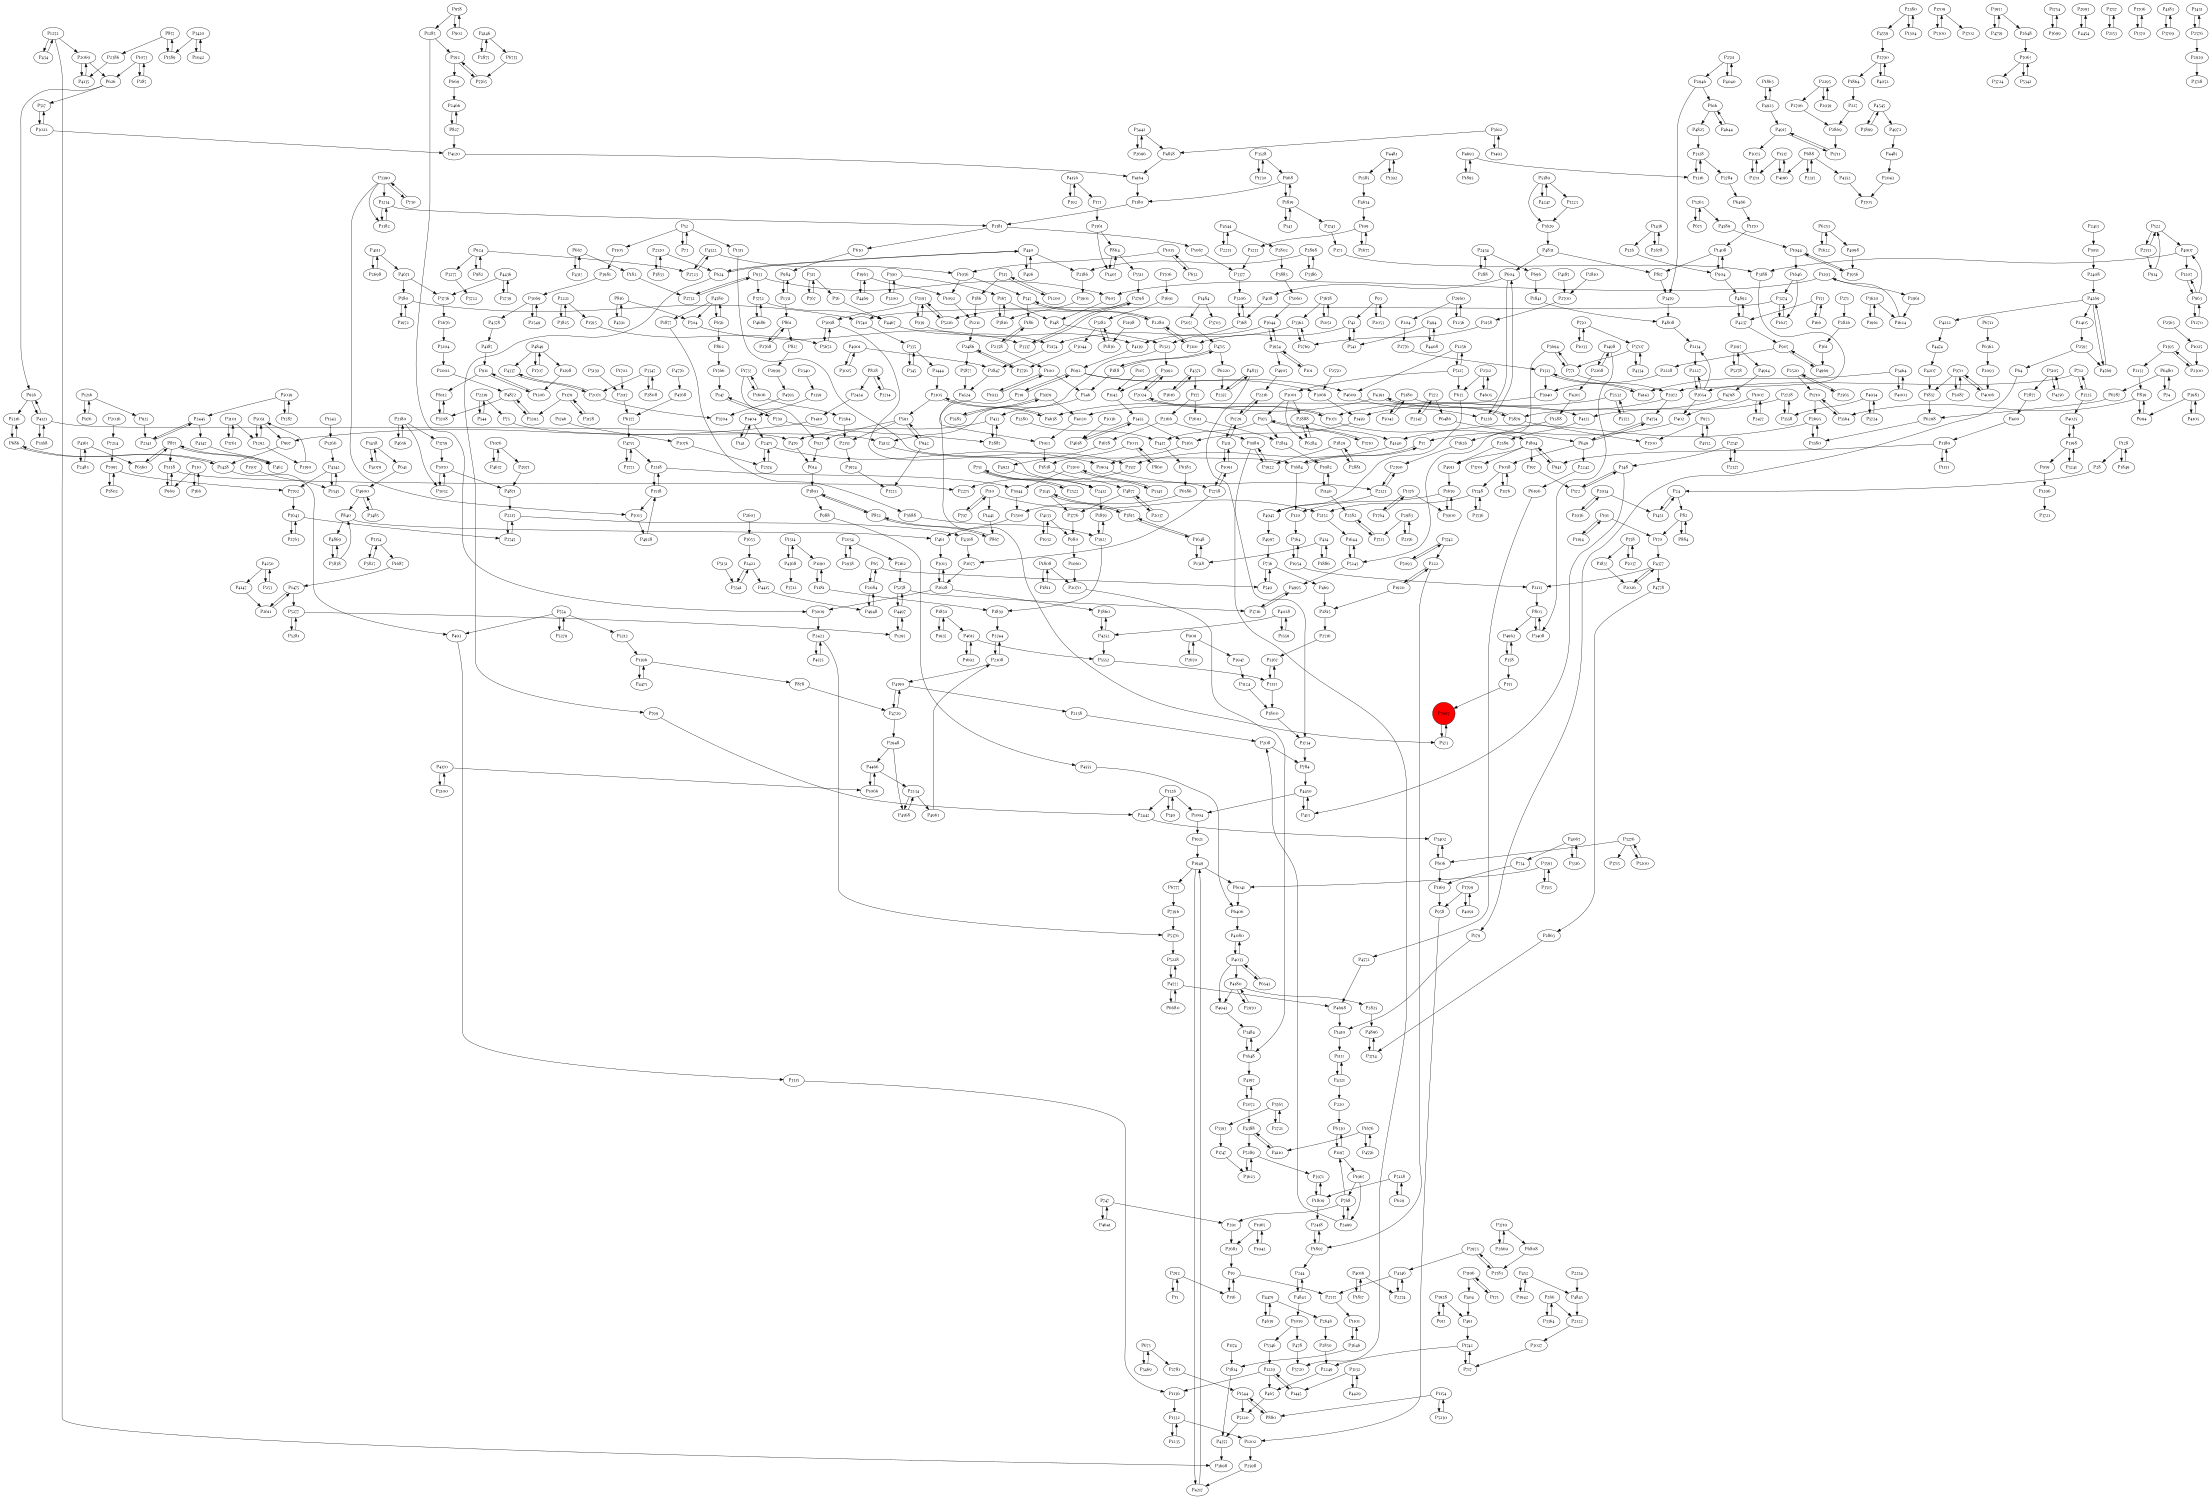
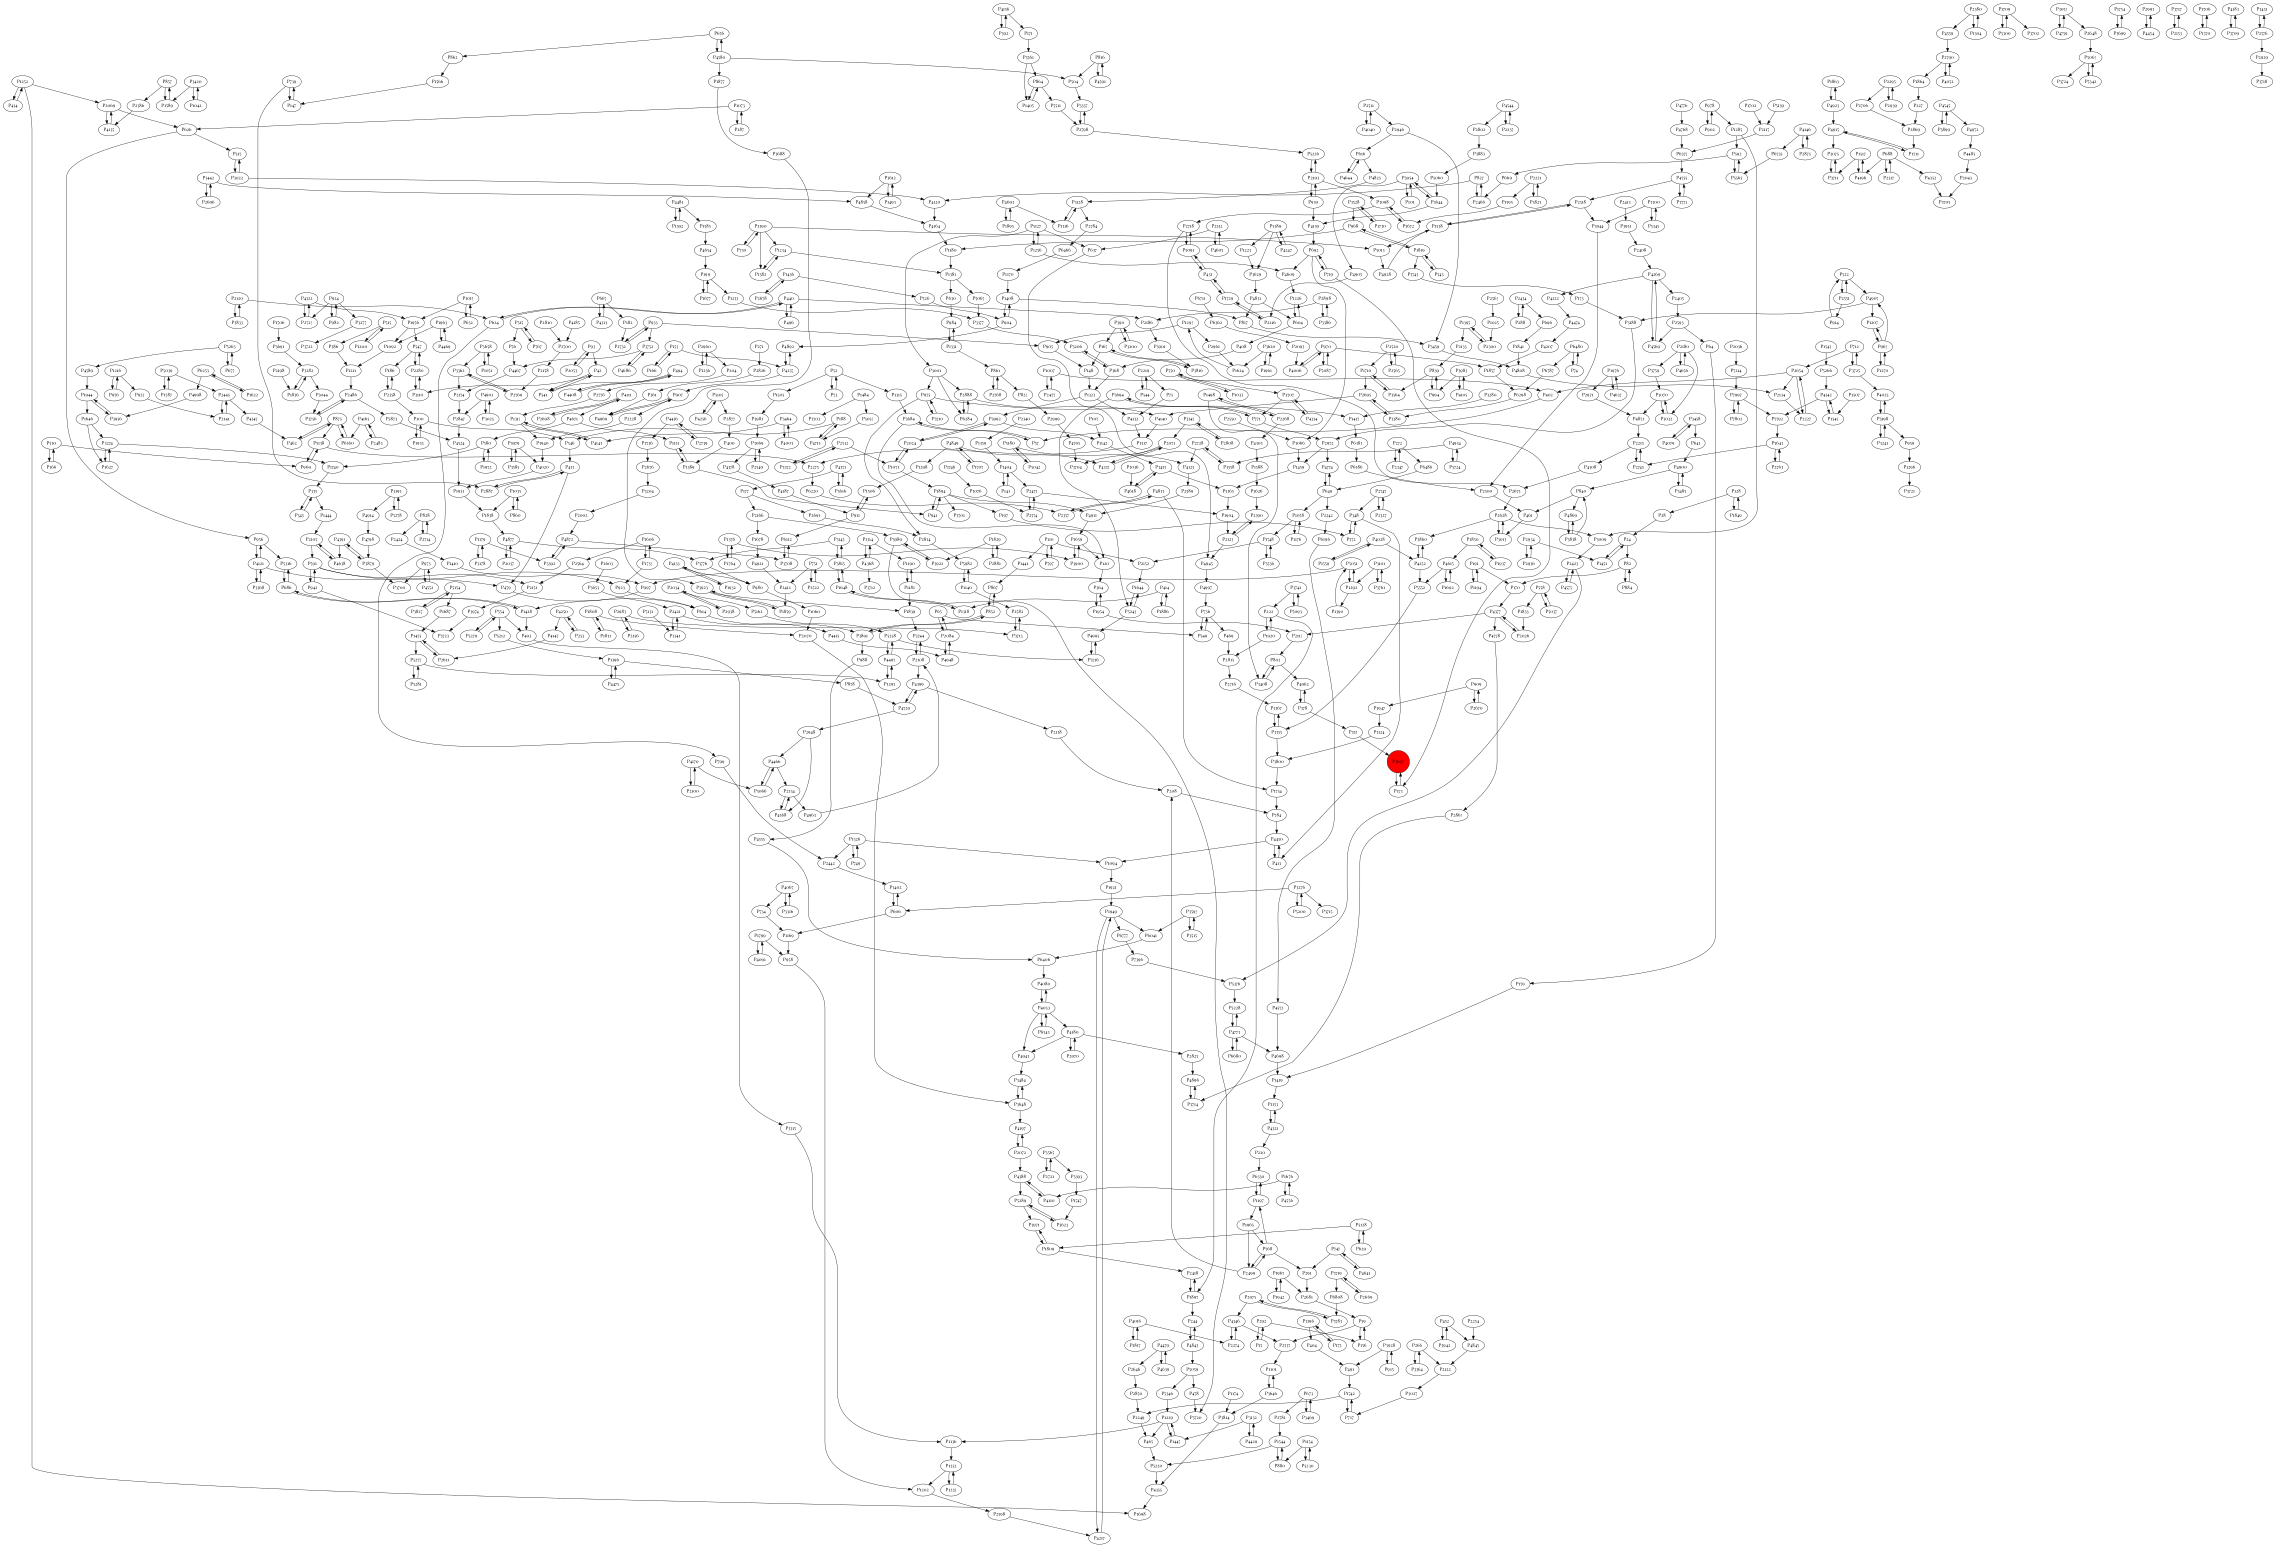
node "P3953": label "P3953" -> "P3053"
edge "P4671" -> "P3736": now "P4671" -> "P1151"
edge "P4715" -> "P6220": now "P2275" -> "P6220"
